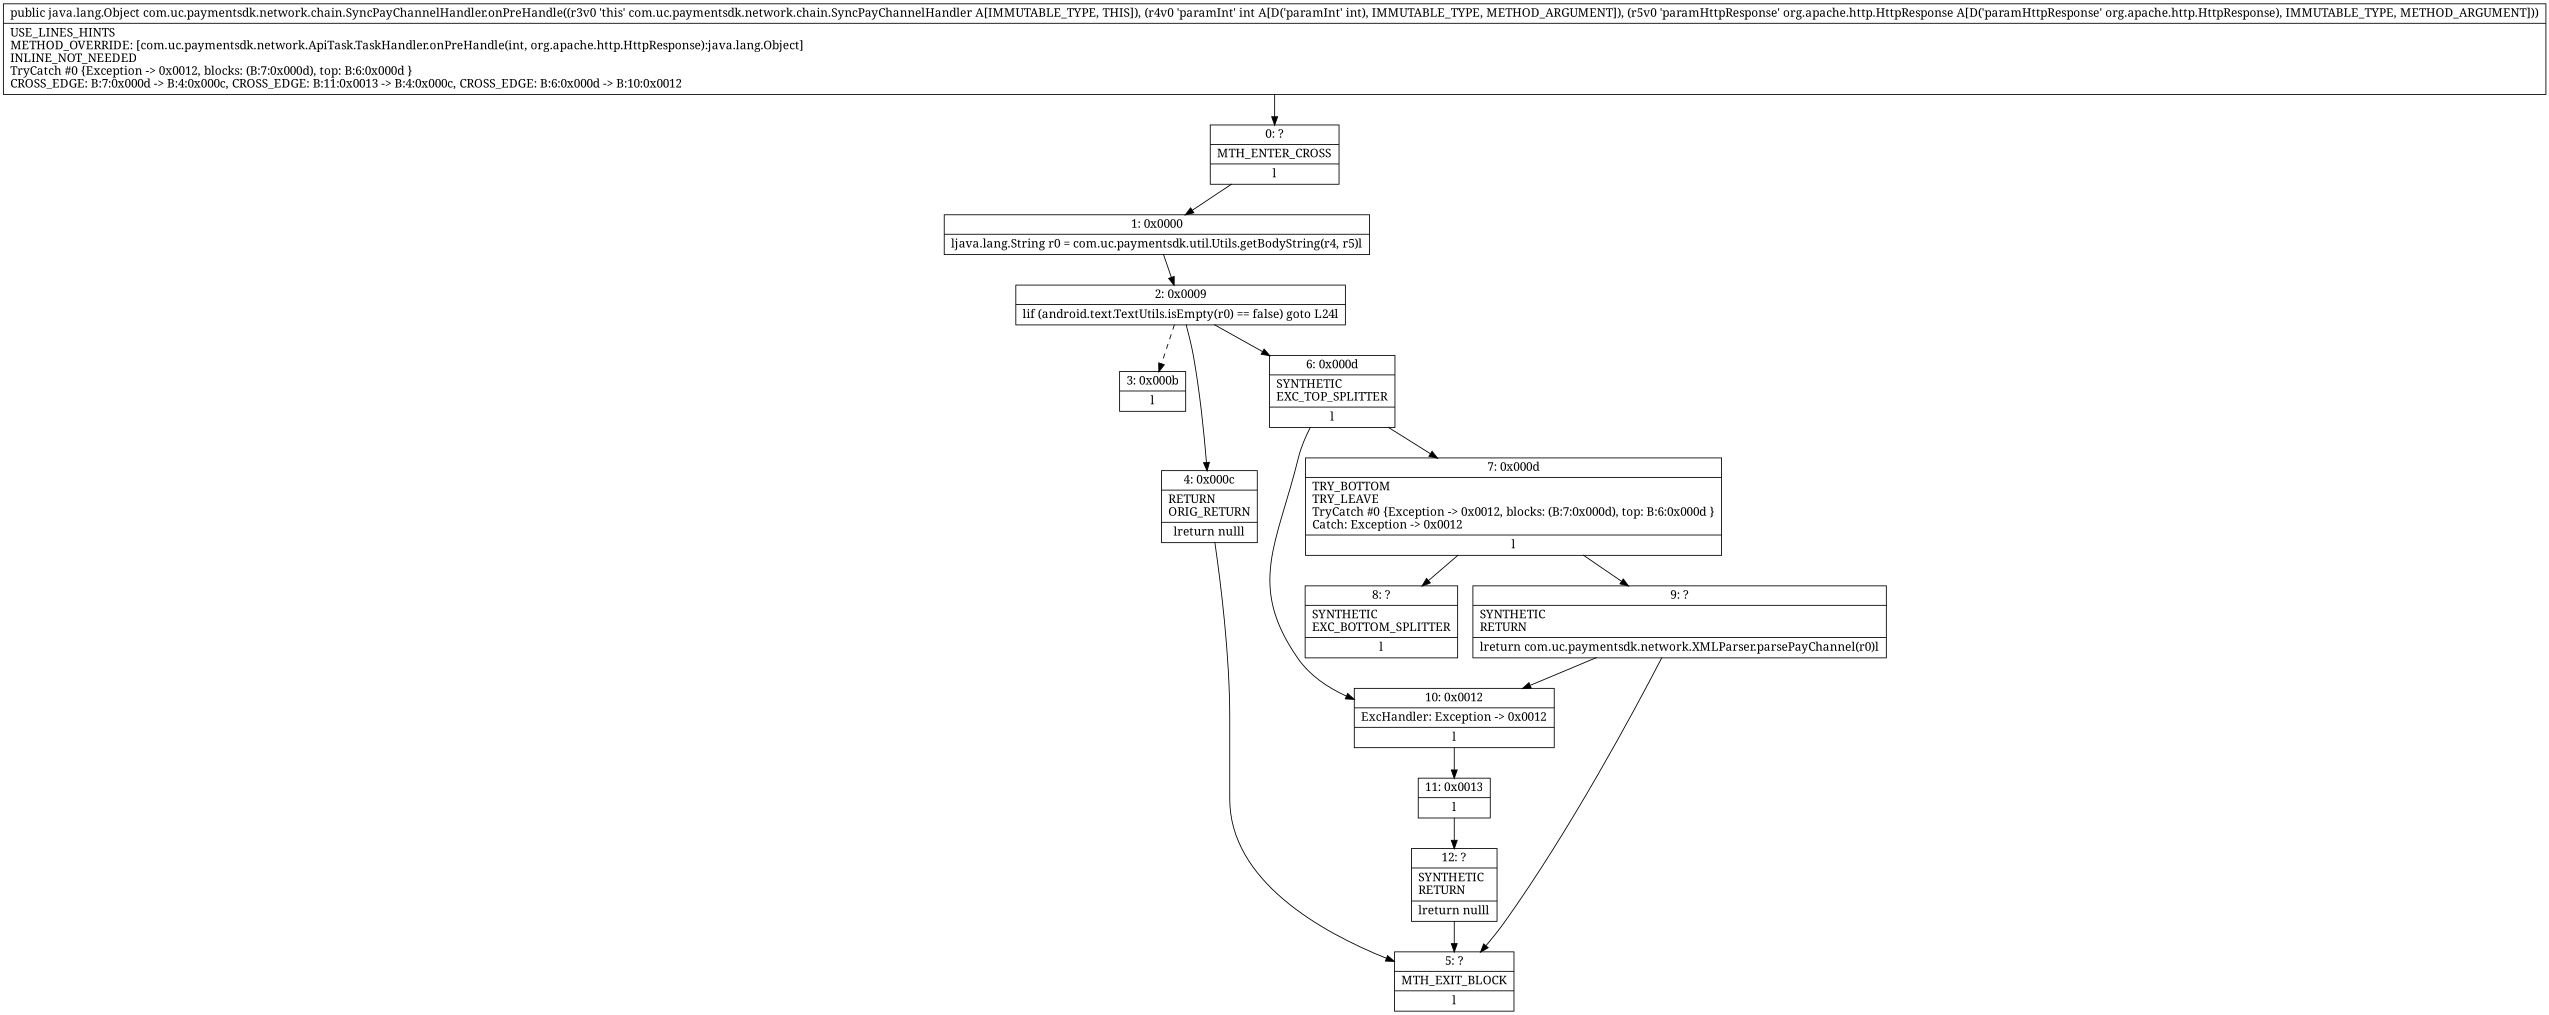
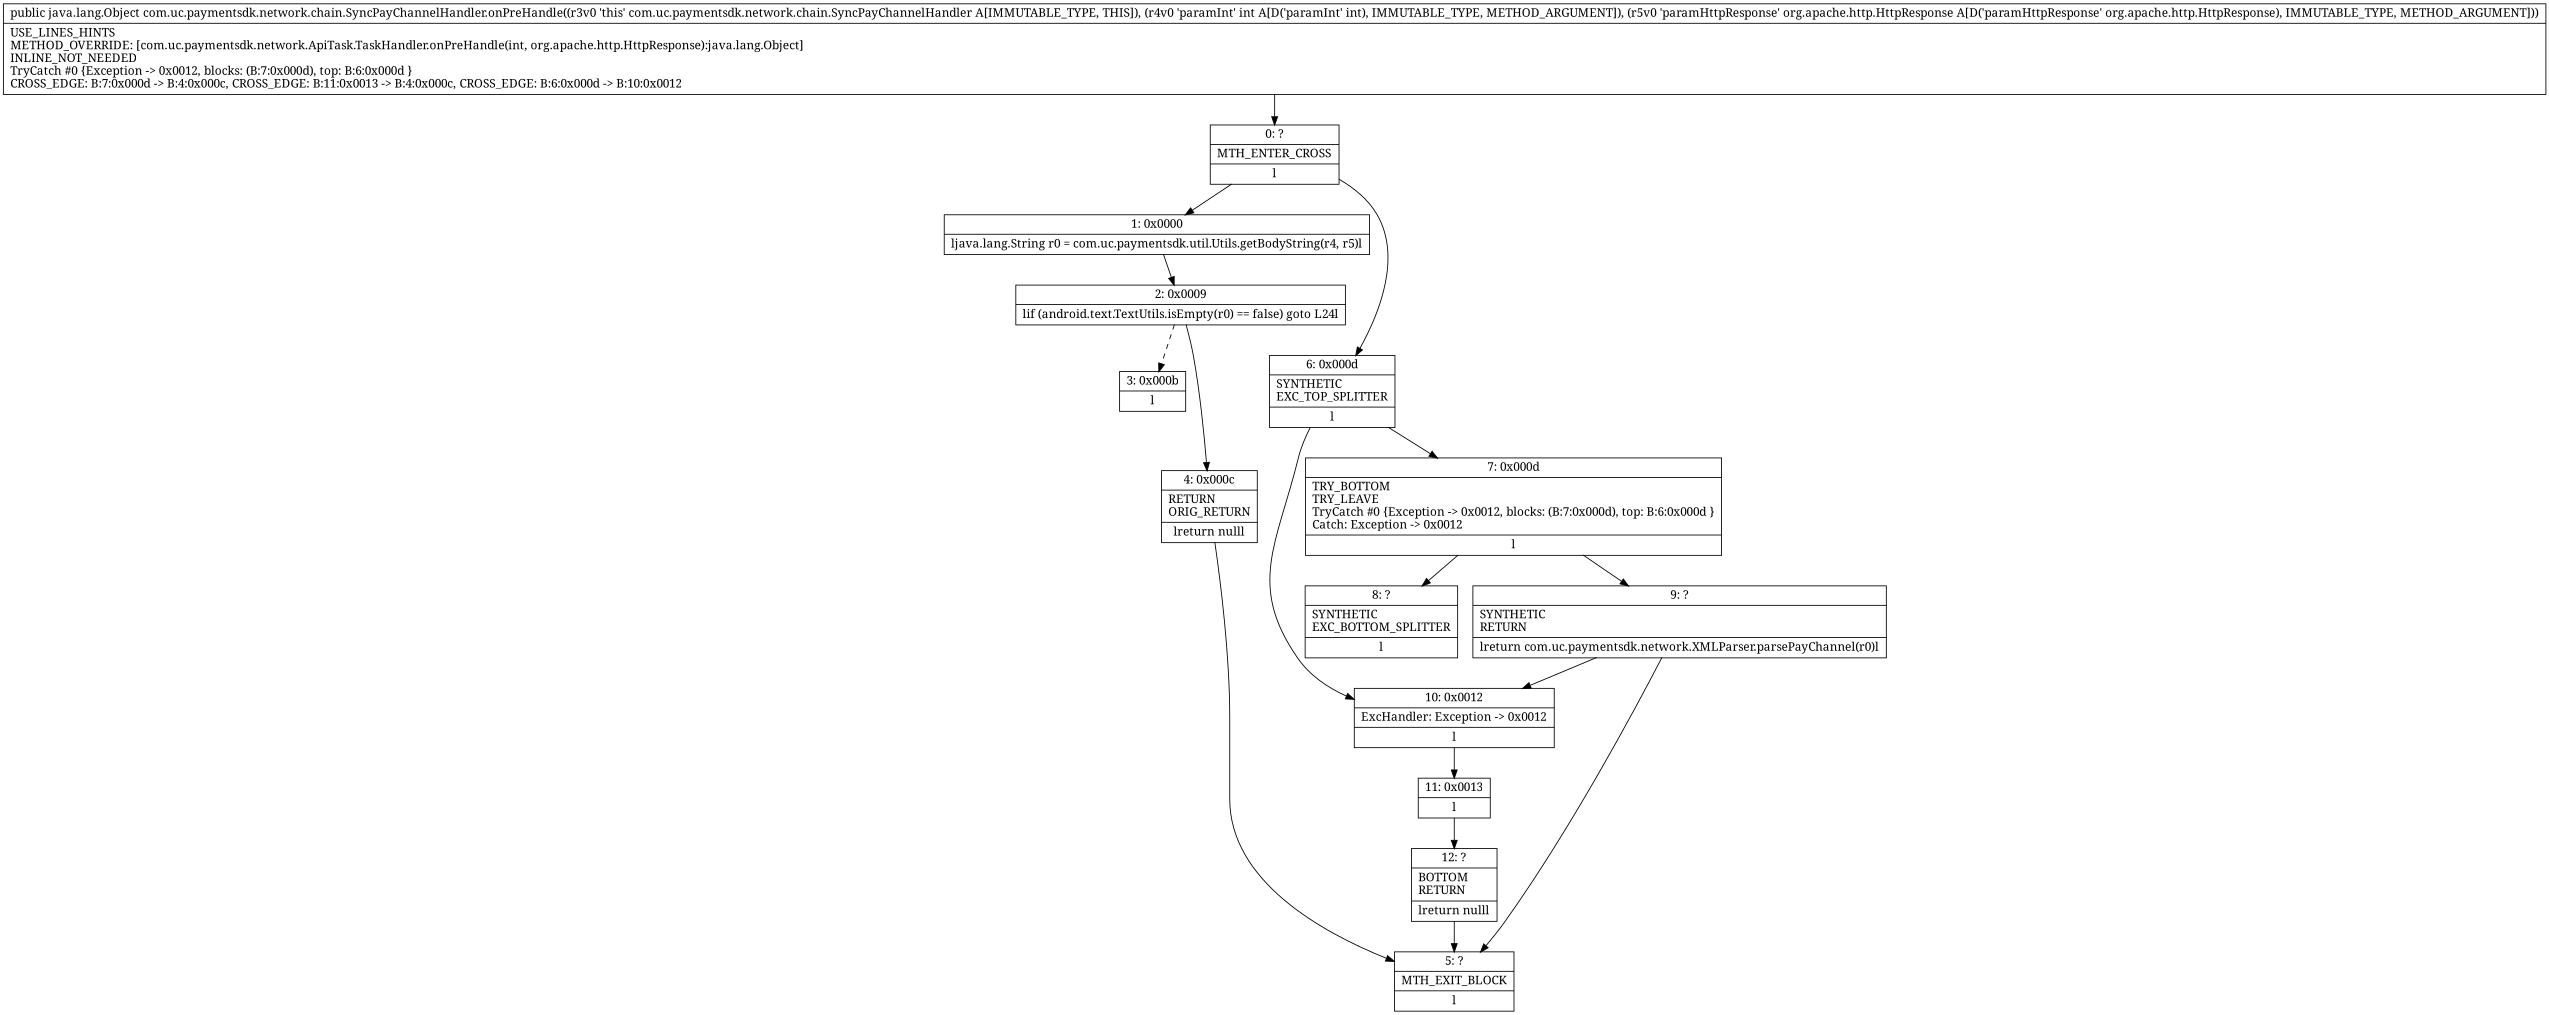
edge "2: 0x0009" -> "6: 0x000d": now "0: ?" -> "6: 0x000d"
node "12: ?": text "SYNTHETIC" -> "BOTTOM"
